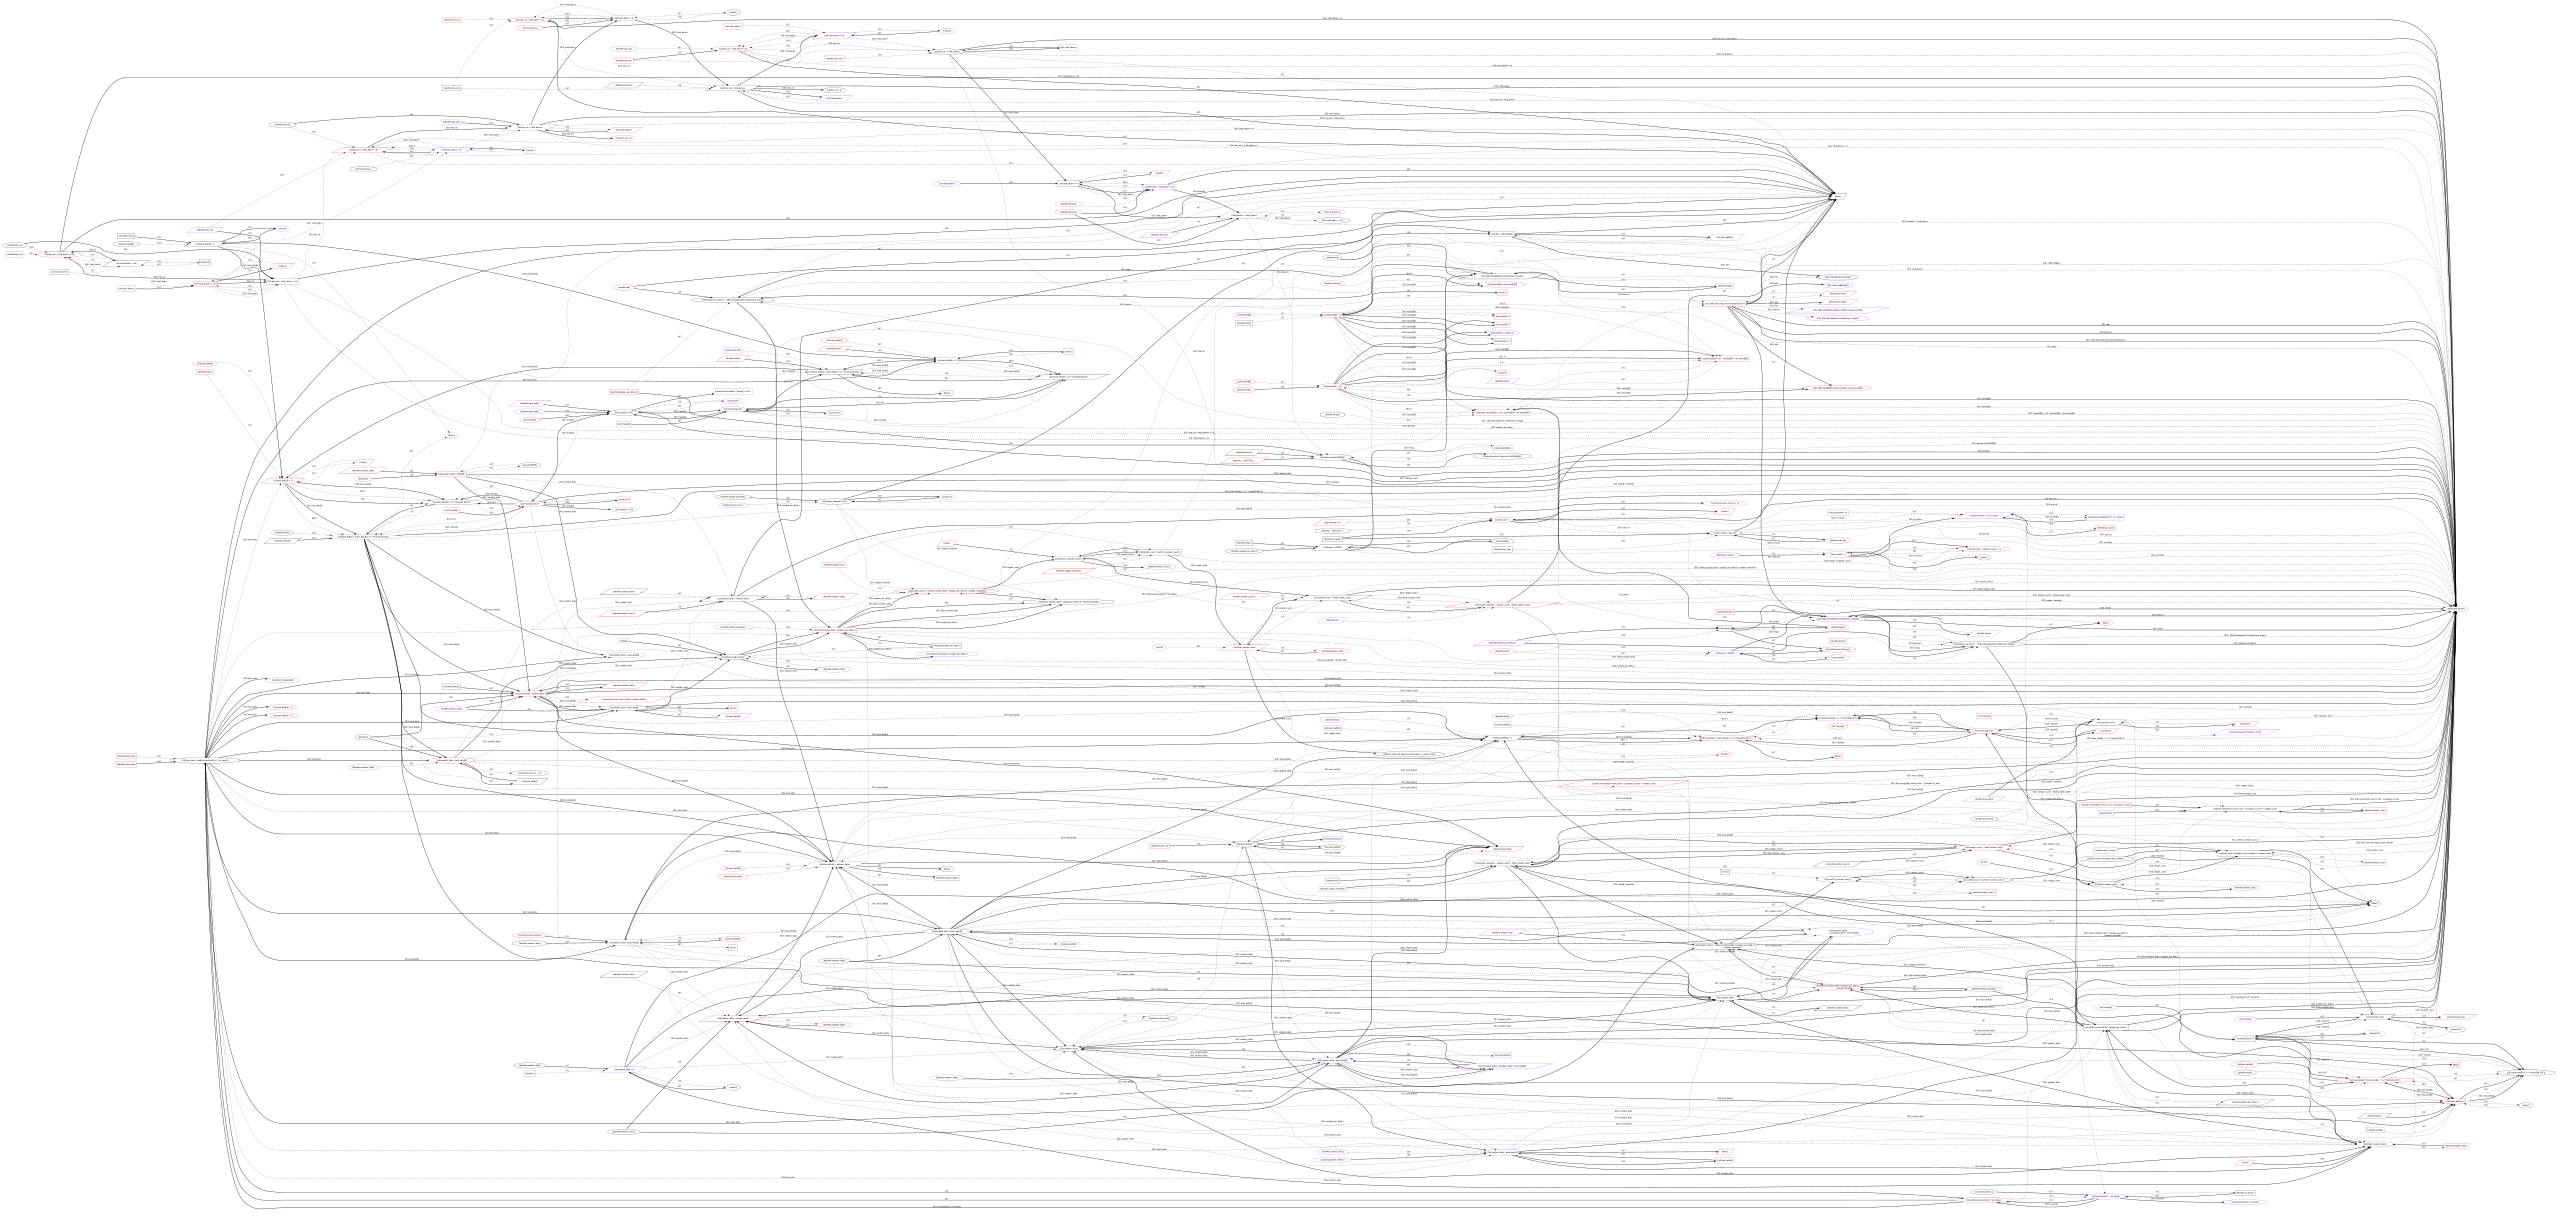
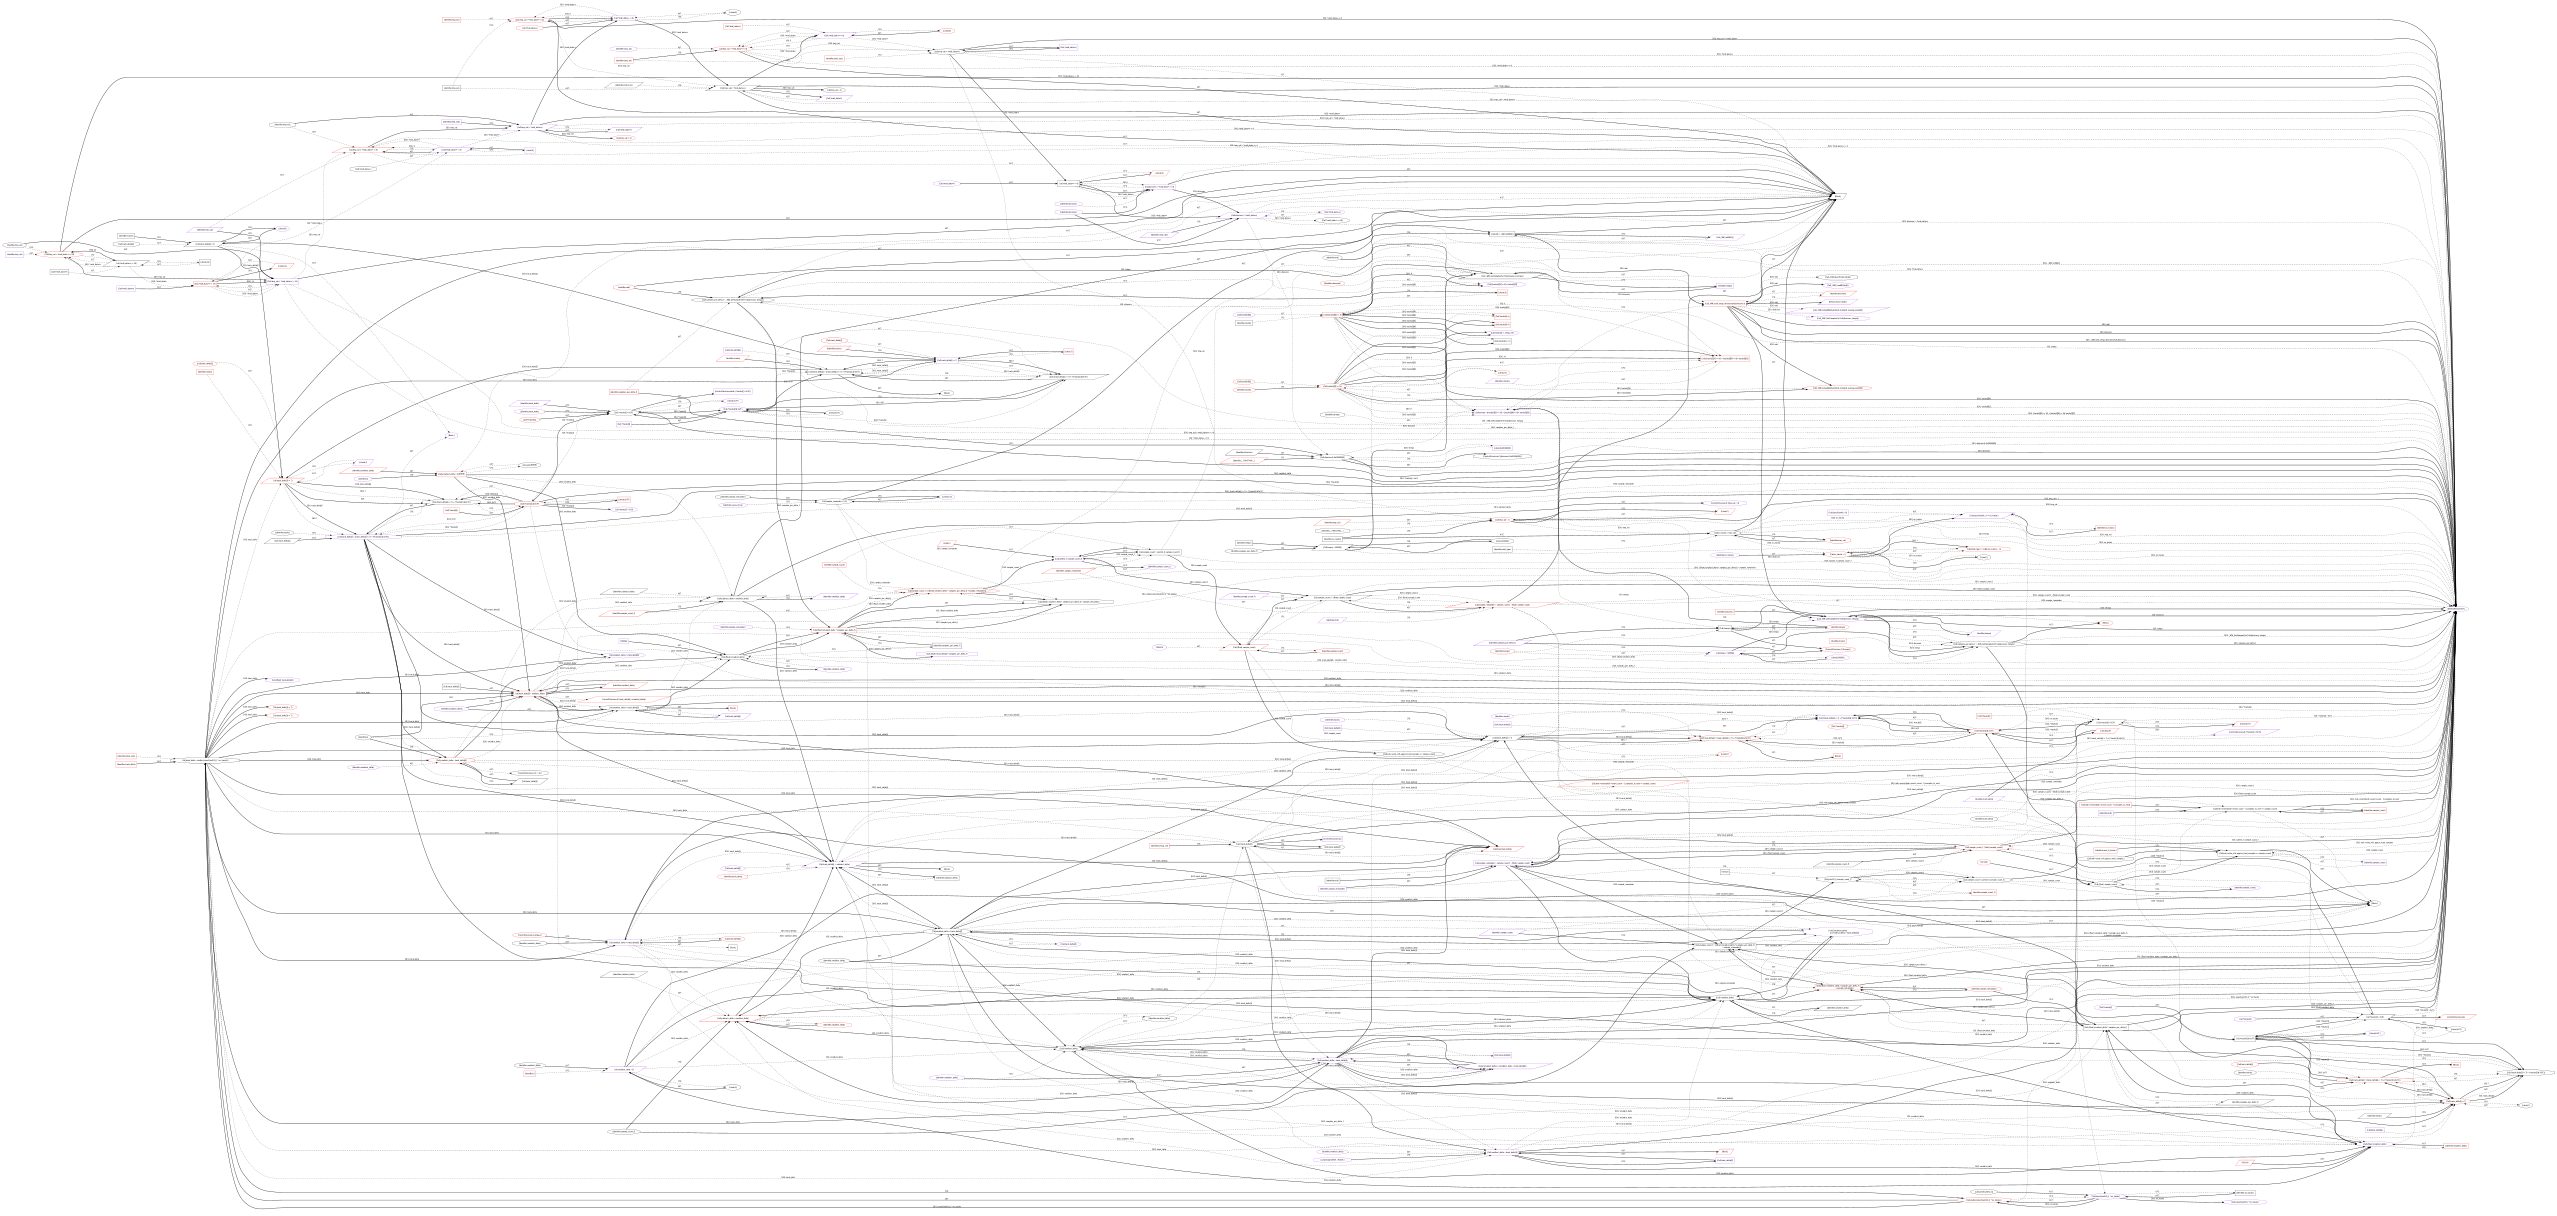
edge "(Call,mdi = _WM_initMDI())" -> "(Call,_WM_ResetToStart(mdi))": now "(Call,mdi = _WM_initMDI())" -> "(Call,_WM_midi_setup_divisions(mdi,divisions))"
node "(Call,malloc(sizeof(uint8_t *) * no_tracks))": removed
